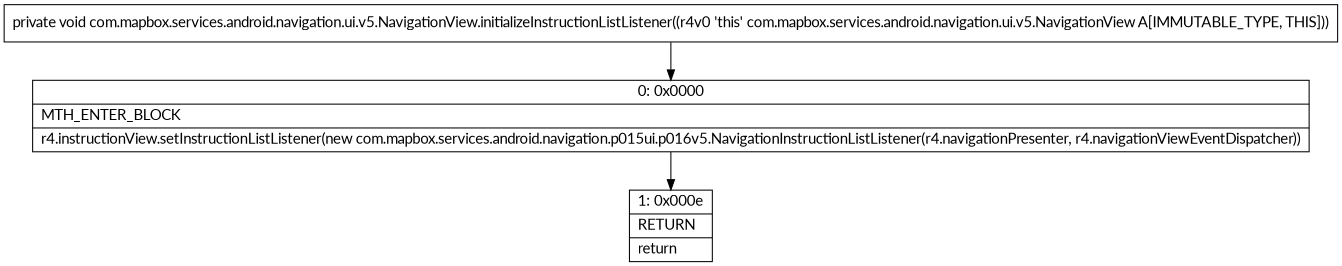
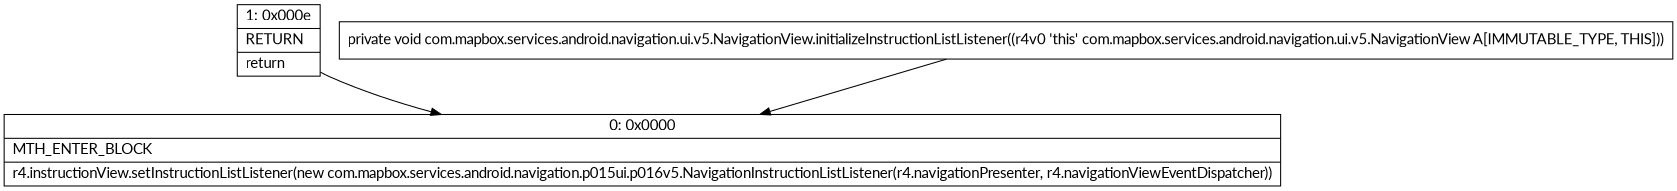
edge "0: 0x0000" -> "1: 0x000e": reversed
